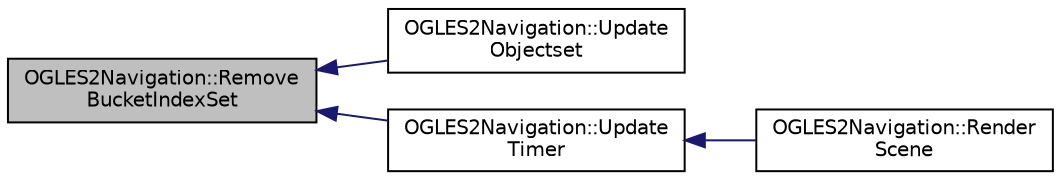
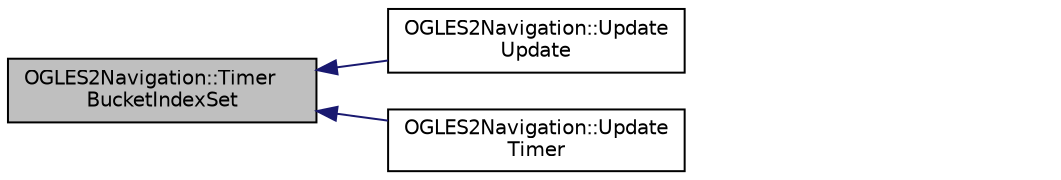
node "OGLES2Navigation::Update Objectset": label "OGLES2Navigation::Update Objectset" -> "OGLES2Navigation::Update Update"
node "OGLES2Navigation::Remove BucketIndexSet": label "OGLES2Navigation::Remove BucketIndexSet" -> "OGLES2Navigation::Timer BucketIndexSet"
node "OGLES2Navigation::Render Scene": removed
